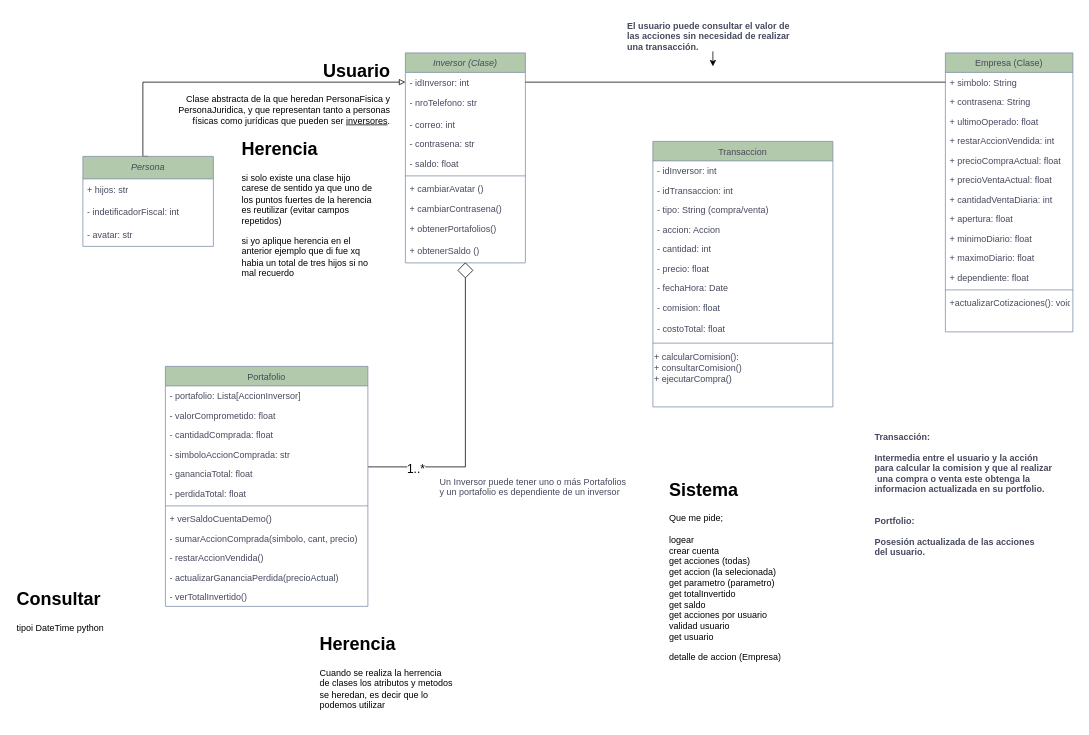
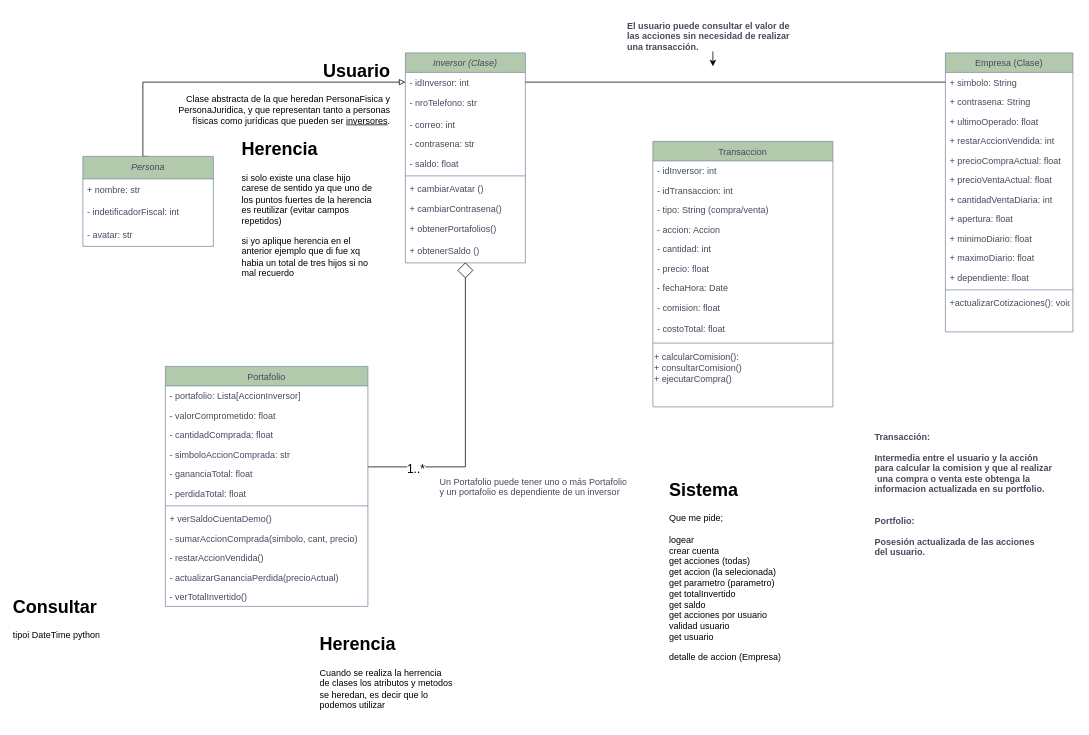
node "+ hijos: str": label "+ hijos: str" -> "+ nombre: str"
node "Un Inversor puede tener uno o más Portafolios y un portafolio es dependiente de un inversor": label "Un Inversor puede tener uno o más Portafolios y un portafolio es dependiente de un inversor" -> "Un Portafolio puede tener uno o más Portafolios y un portafolio es dependiente de un inversor"
node "Consultartipoi DateTime python": moved (83, 629) -> (79, 636)
